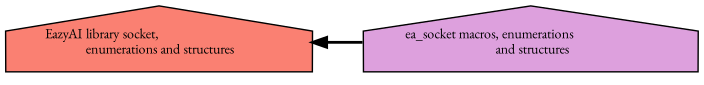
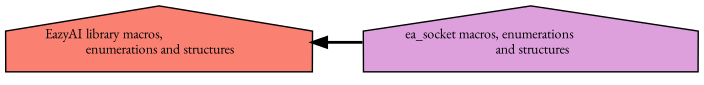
node "EazyAI library socket, enumerations and structures": label "EazyAI library socket, enumerations and structures" -> "EazyAI library macros, enumerations and structures"
